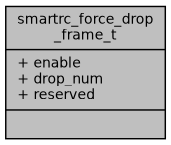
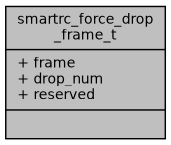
node "smartrc_force_drop": text "+ enable" -> "+ frame"
